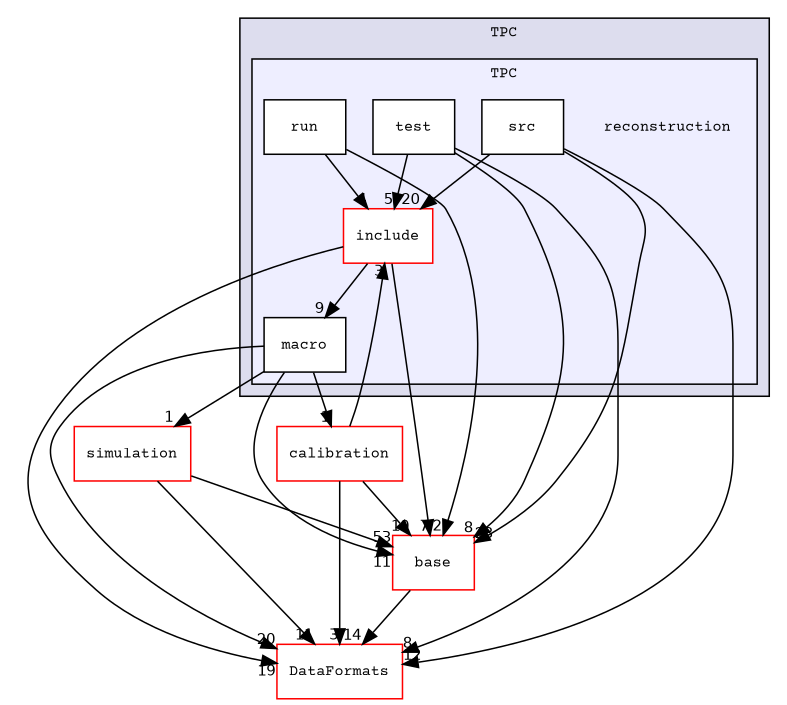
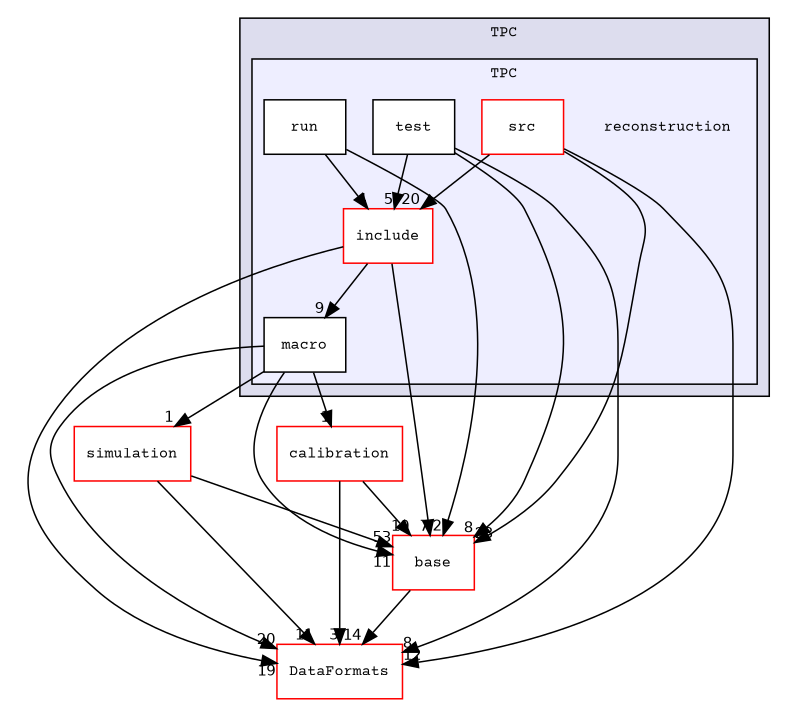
node "src": color black -> red
edge "calibration" -> "include": removed
